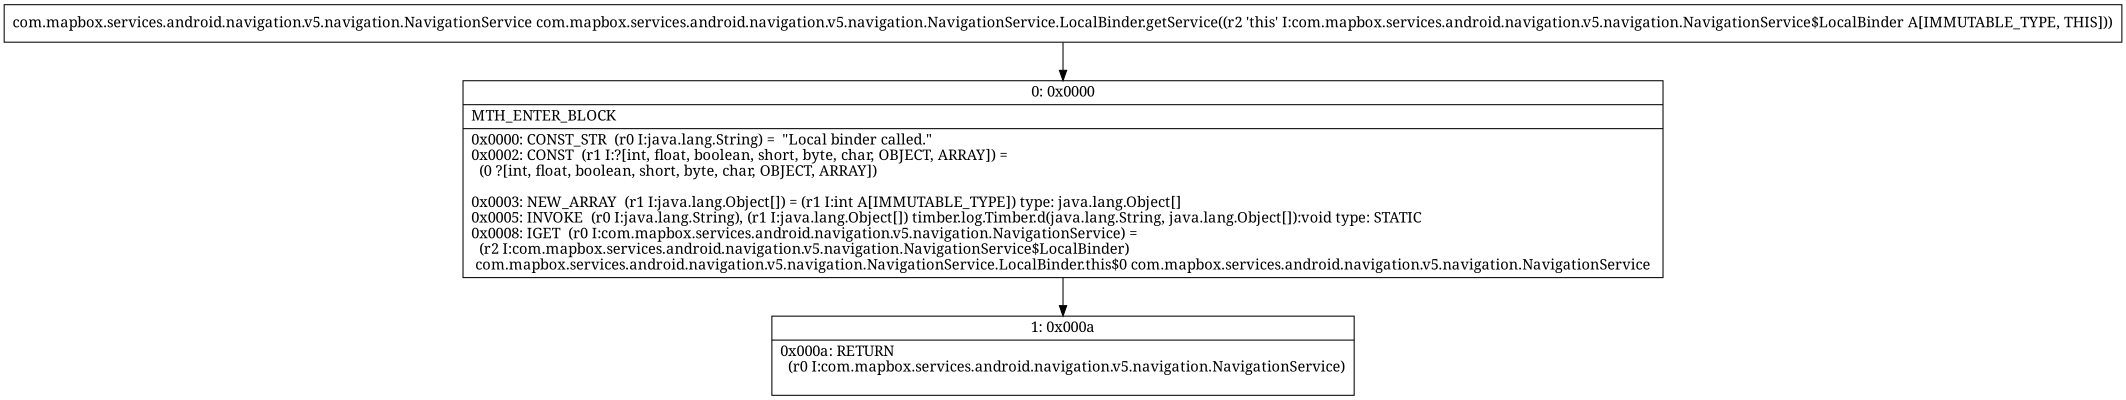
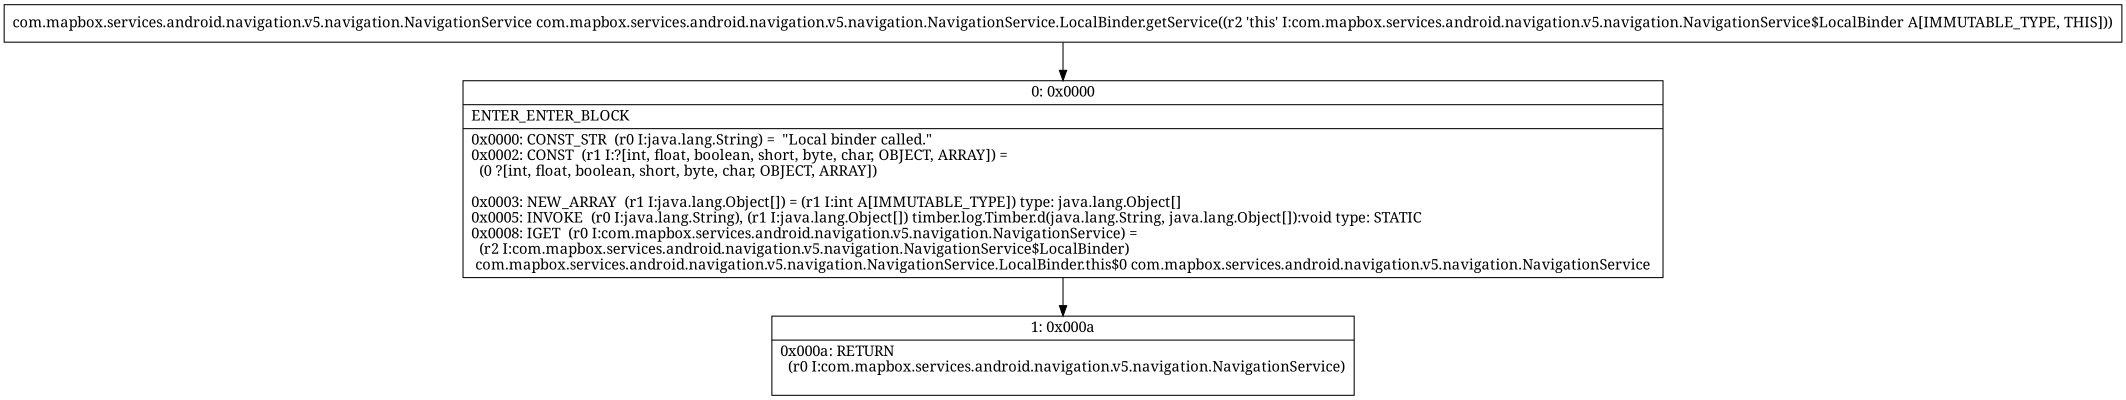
node "0: 0x0000": text "MTH_ENTER_BLOCK" -> "ENTER_ENTER_BLOCK"
